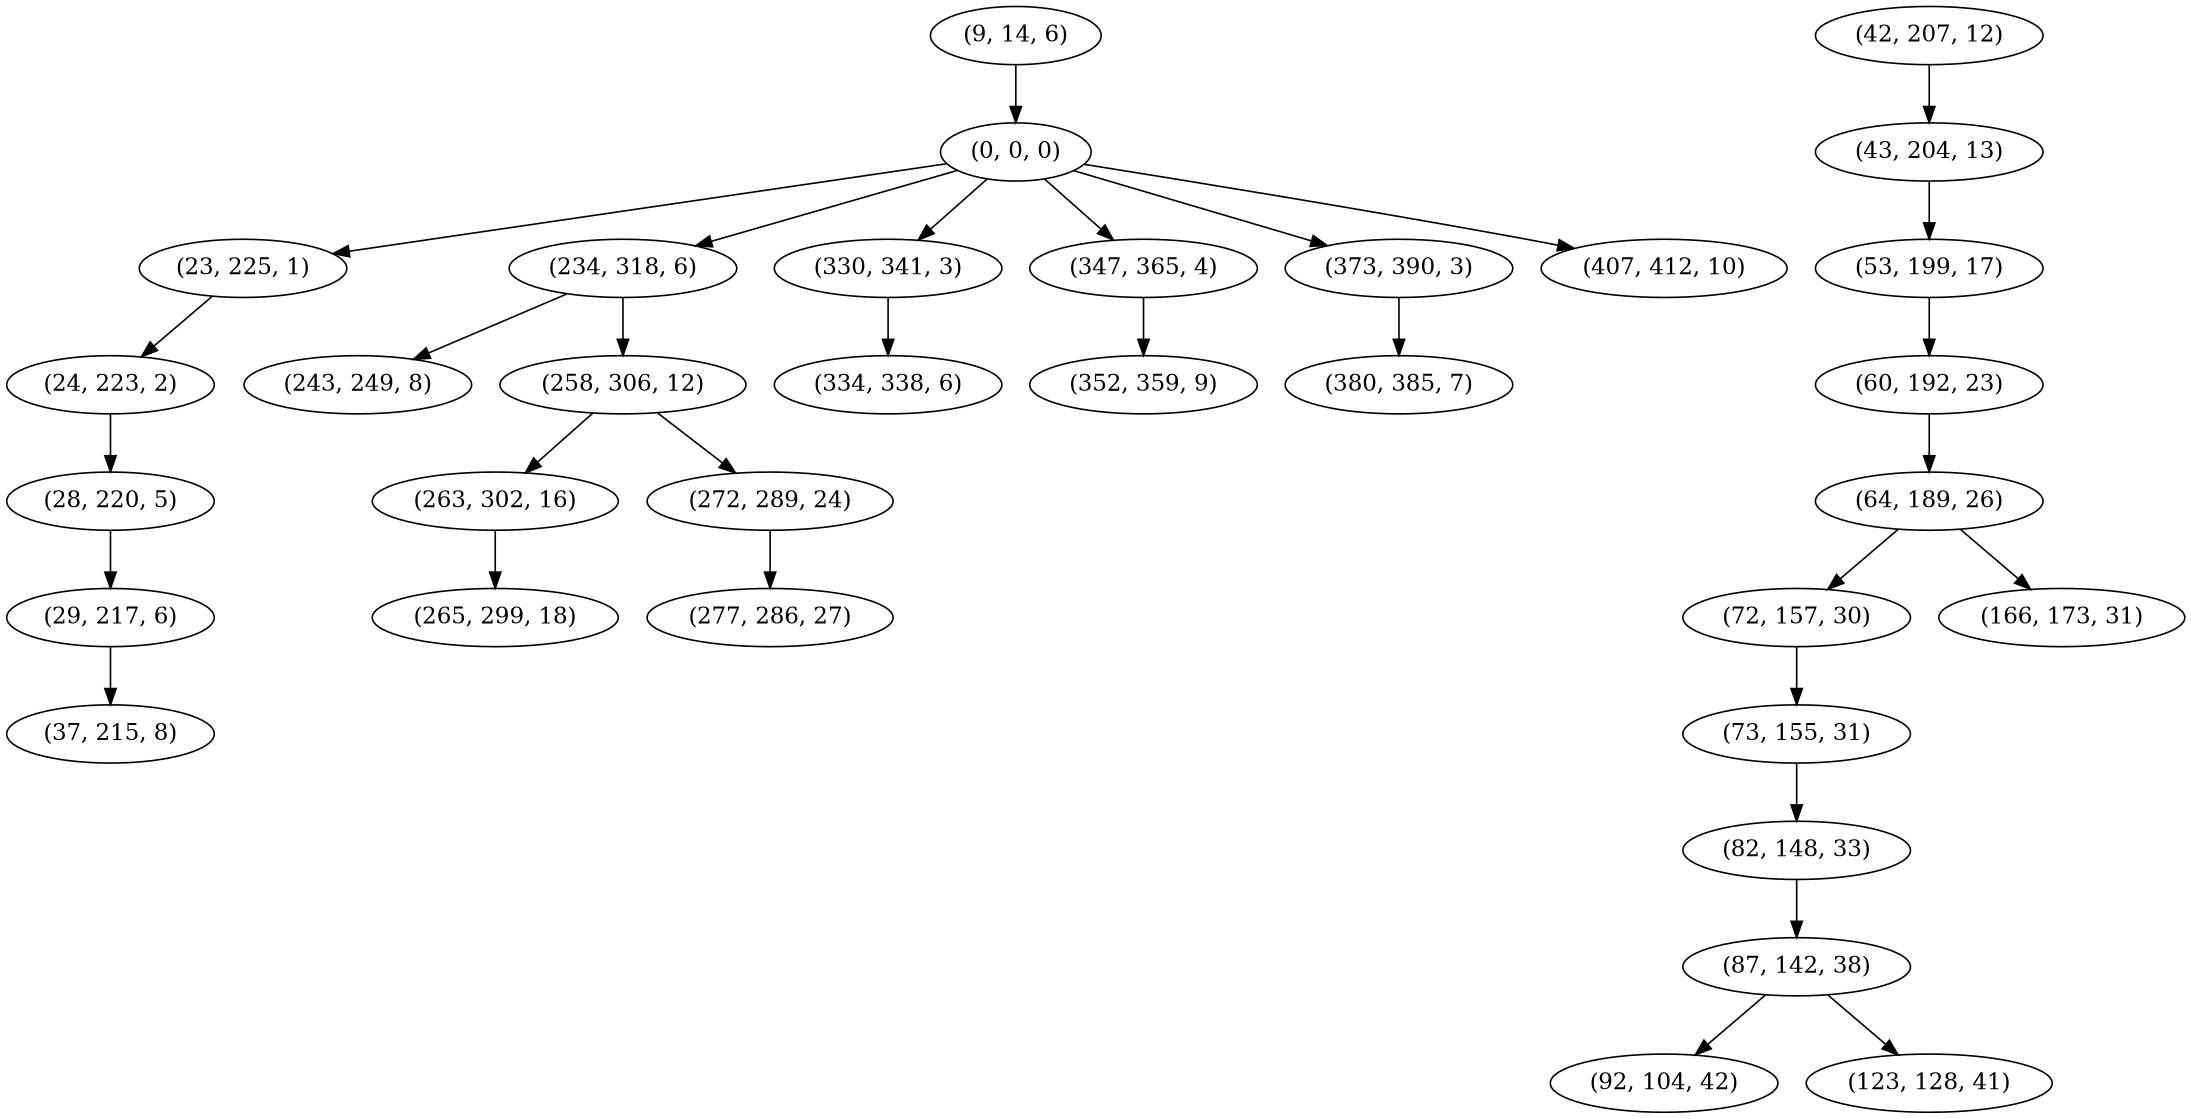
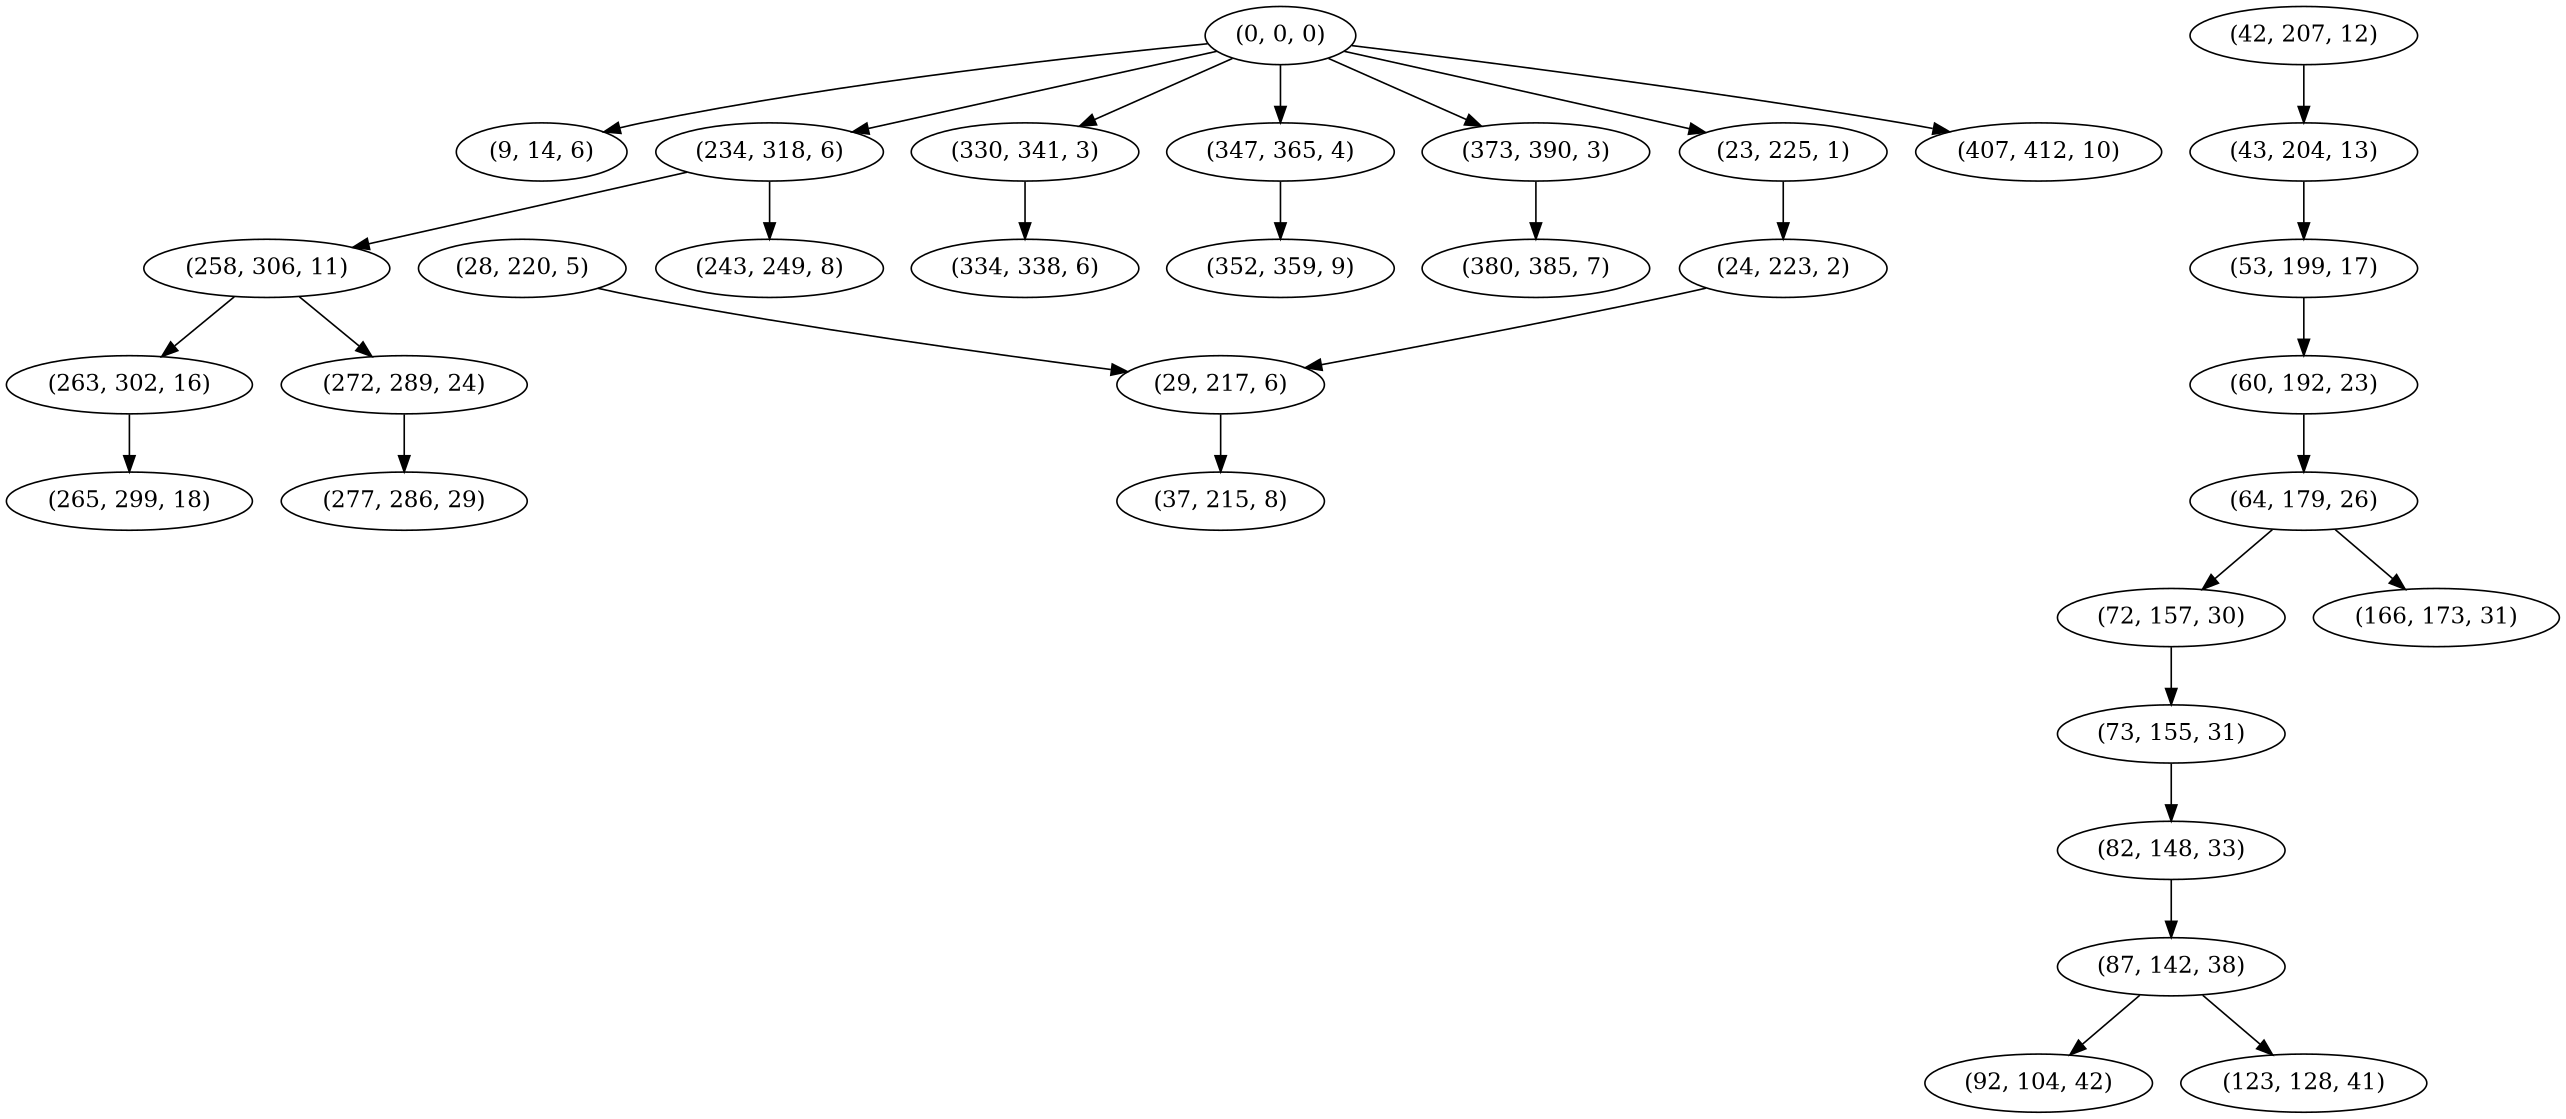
edge "(9, 14, 6)" -> "(0, 0, 0)": reversed
node "(258, 306, 12)": label "(258, 306, 12)" -> "(258, 306, 11)"
edge "(24, 223, 2)" -> "(28, 220, 5)": now "(24, 223, 2)" -> "(29, 217, 6)"
node "(64, 189, 26)": label "(64, 189, 26)" -> "(64, 179, 26)"
node "(277, 286, 27)": label "(277, 286, 27)" -> "(277, 286, 29)"
